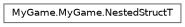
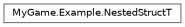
node "MyGame.MyGame.NestedStructT": label "MyGame.MyGame.NestedStructT" -> "MyGame.Example.NestedStructT"
